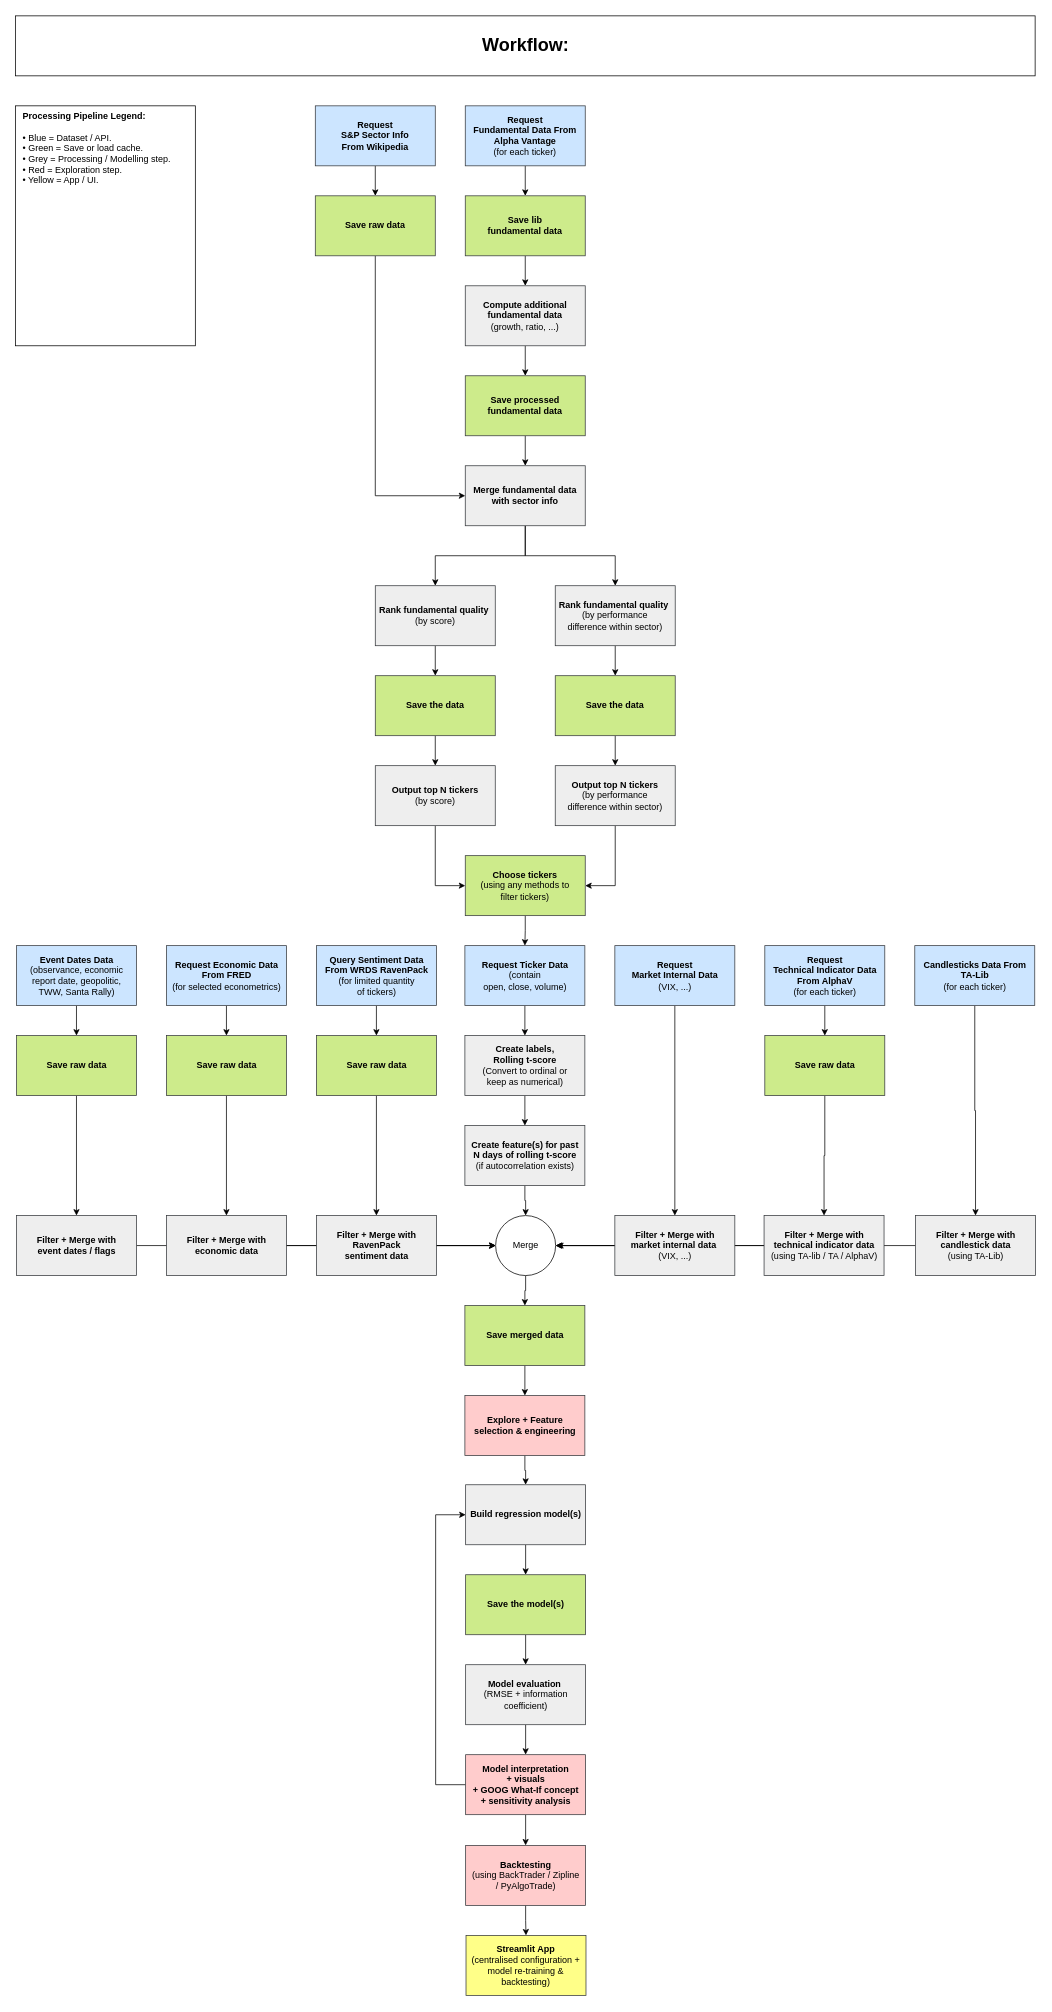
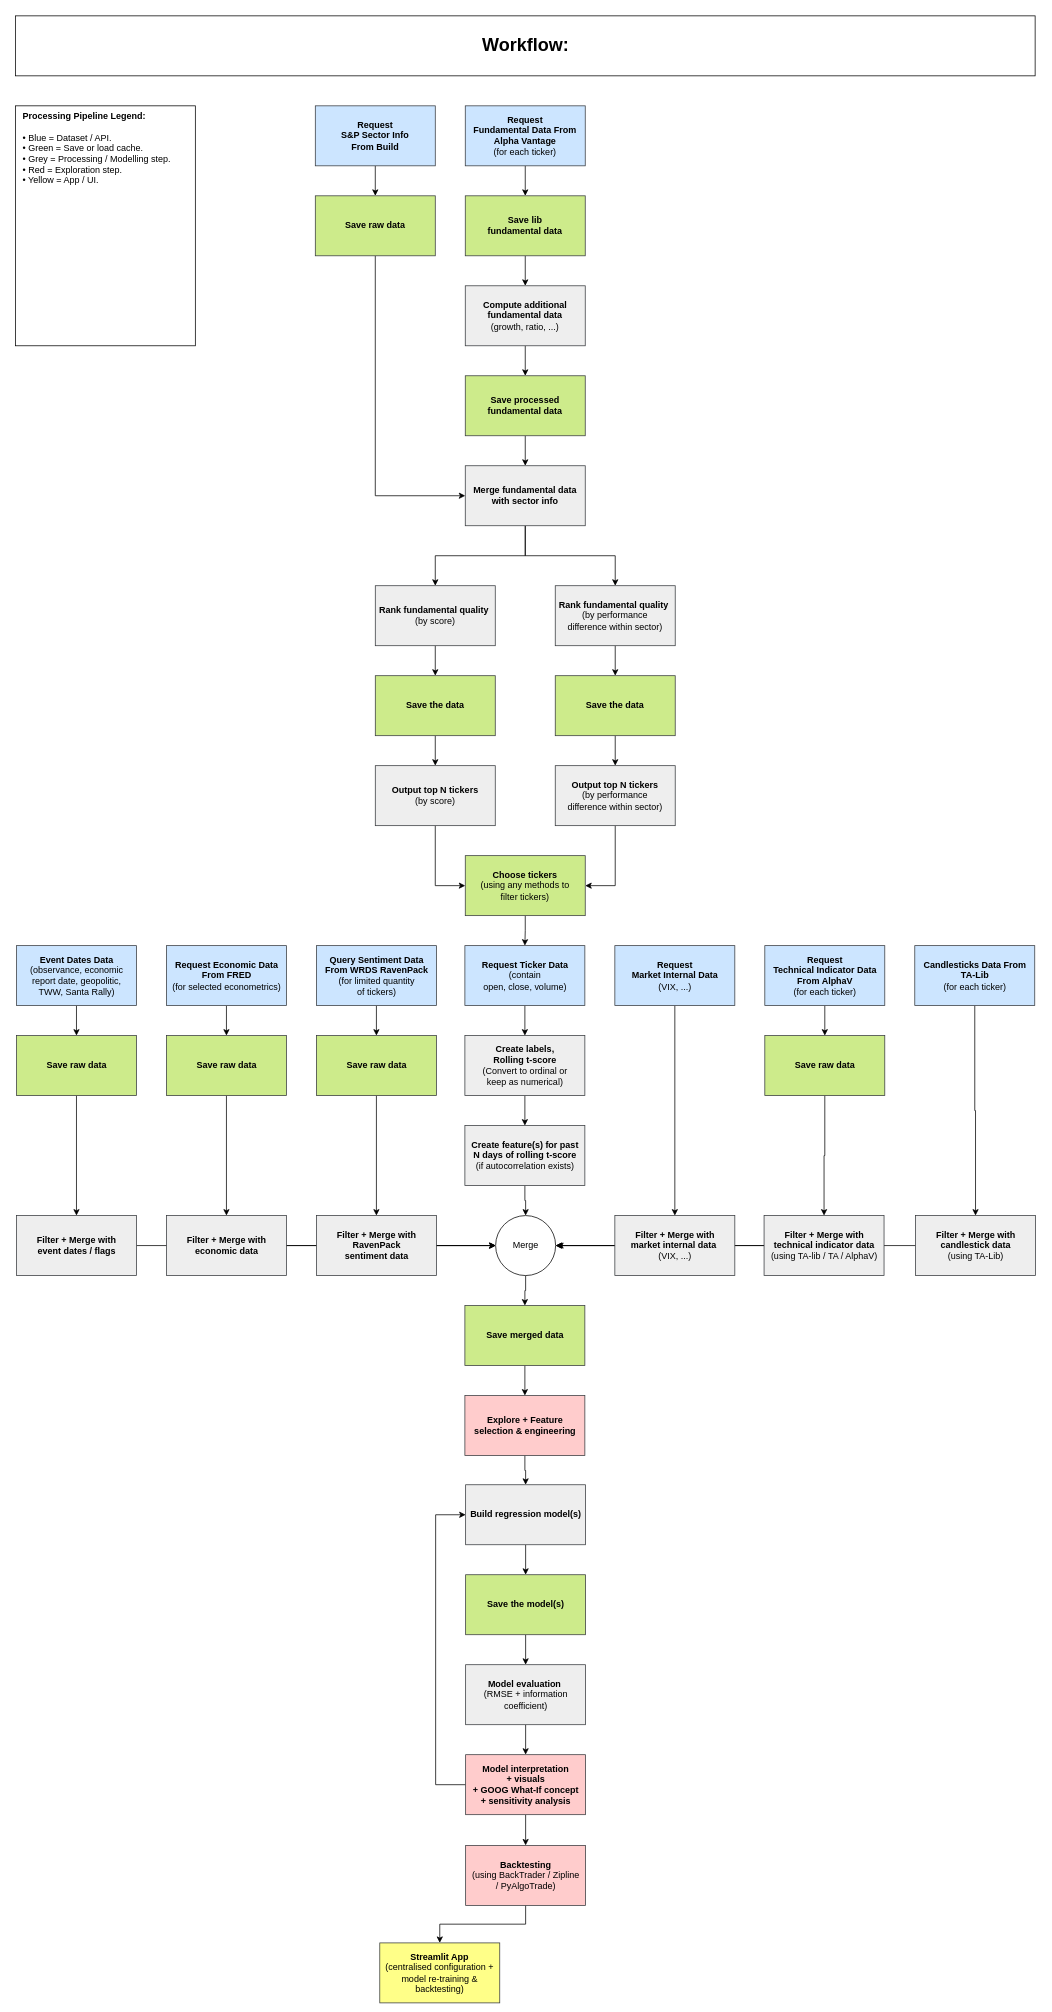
node "Request S&P Sector Info From Wikipedia": label "Request S&P Sector Info From Wikipedia" -> "Request S&P Sector Info From Build"
node "Streamlit App (centralised configuration + model re-training & backtesting)": moved (526, 1965) -> (440, 1973)
